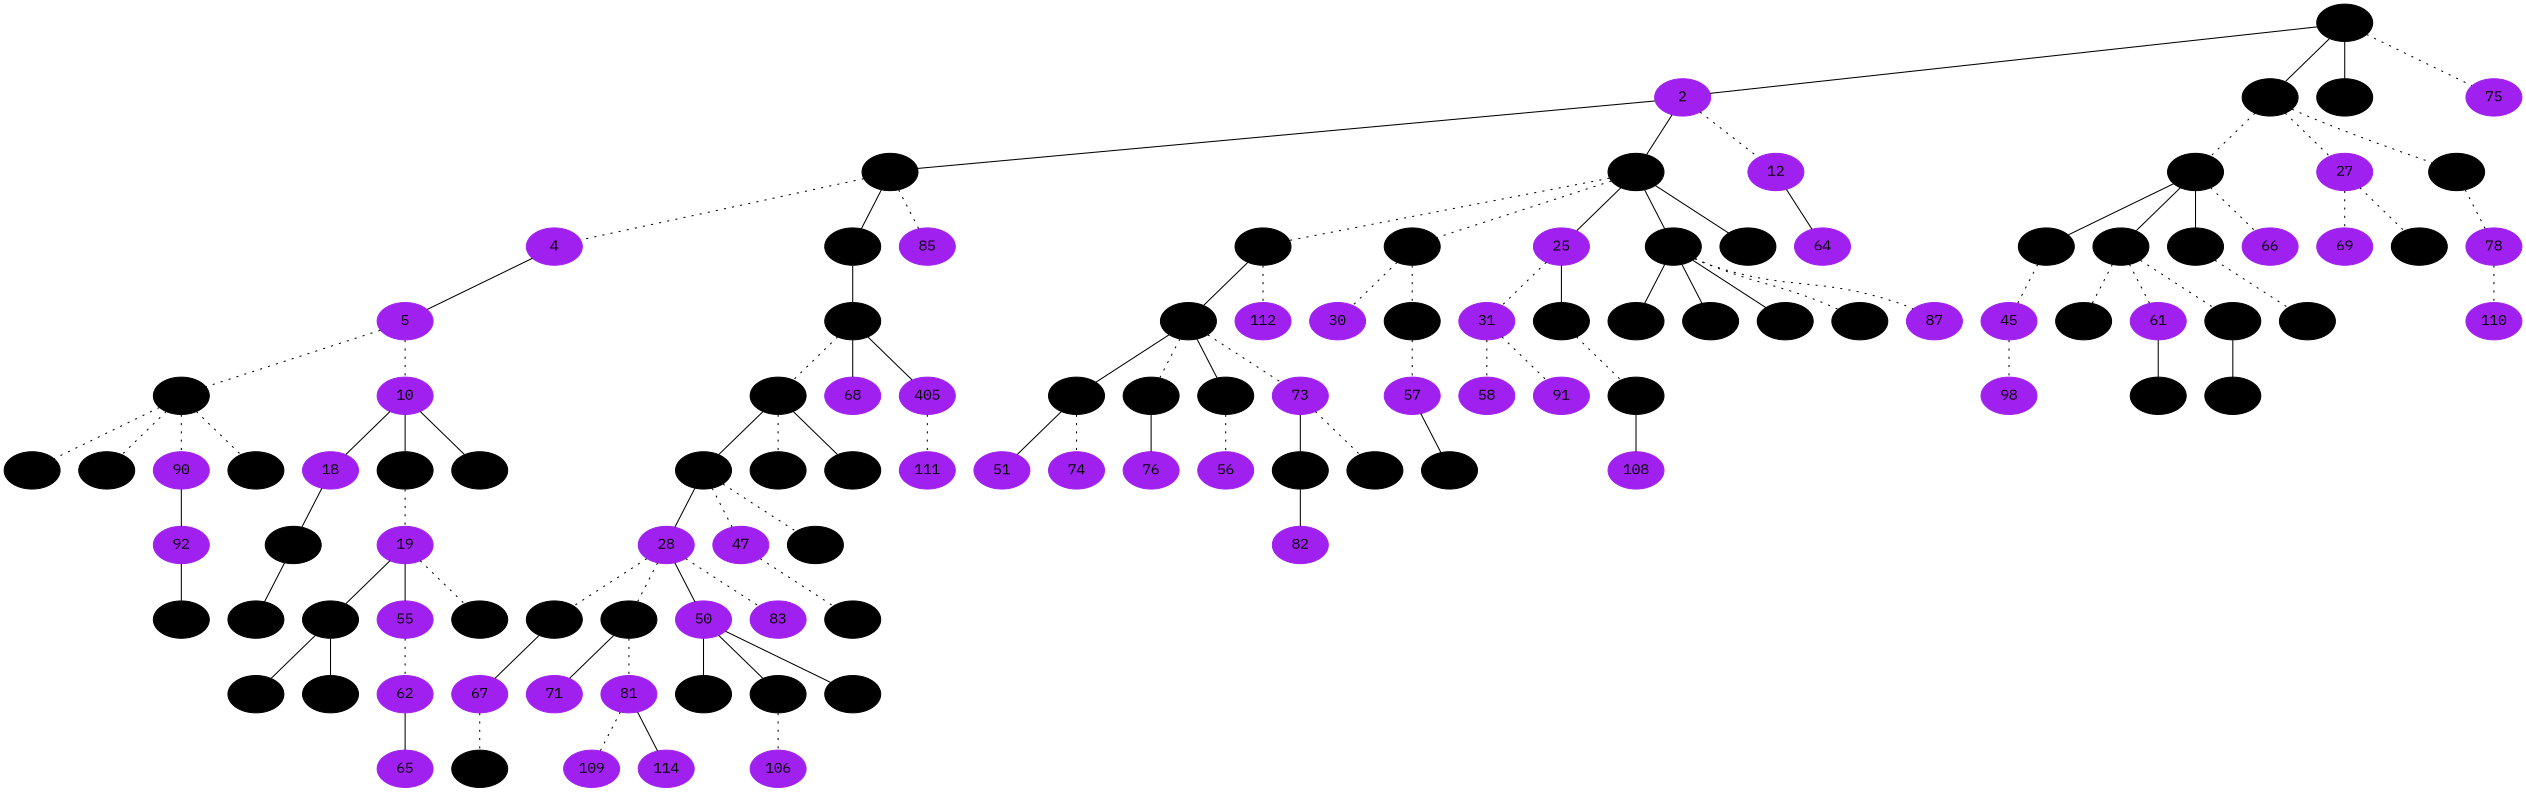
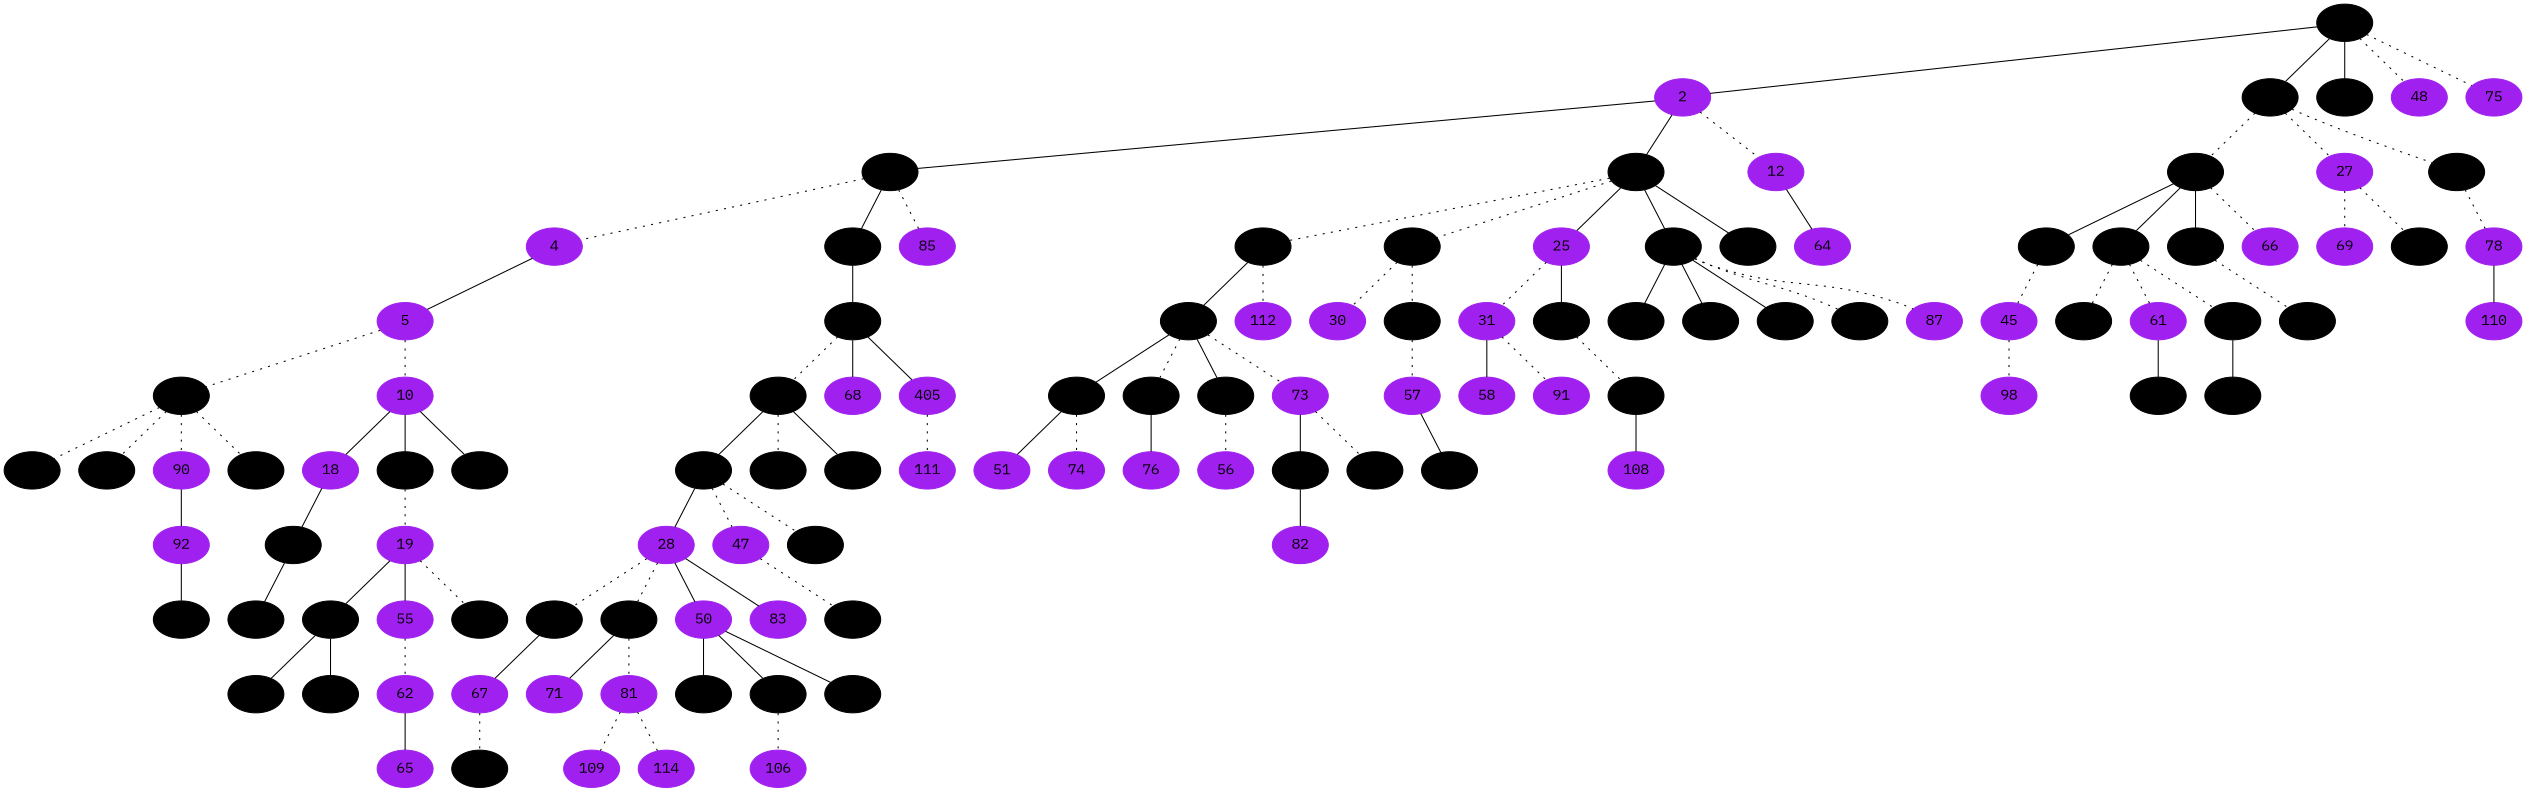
node "48": added
edge "78" -- "110": style dotted -> solid
edge "31" -- "58": style dotted -> solid
edge "28" -- "83": style dotted -> solid
edge "81" -- "114": style solid -> dotted
